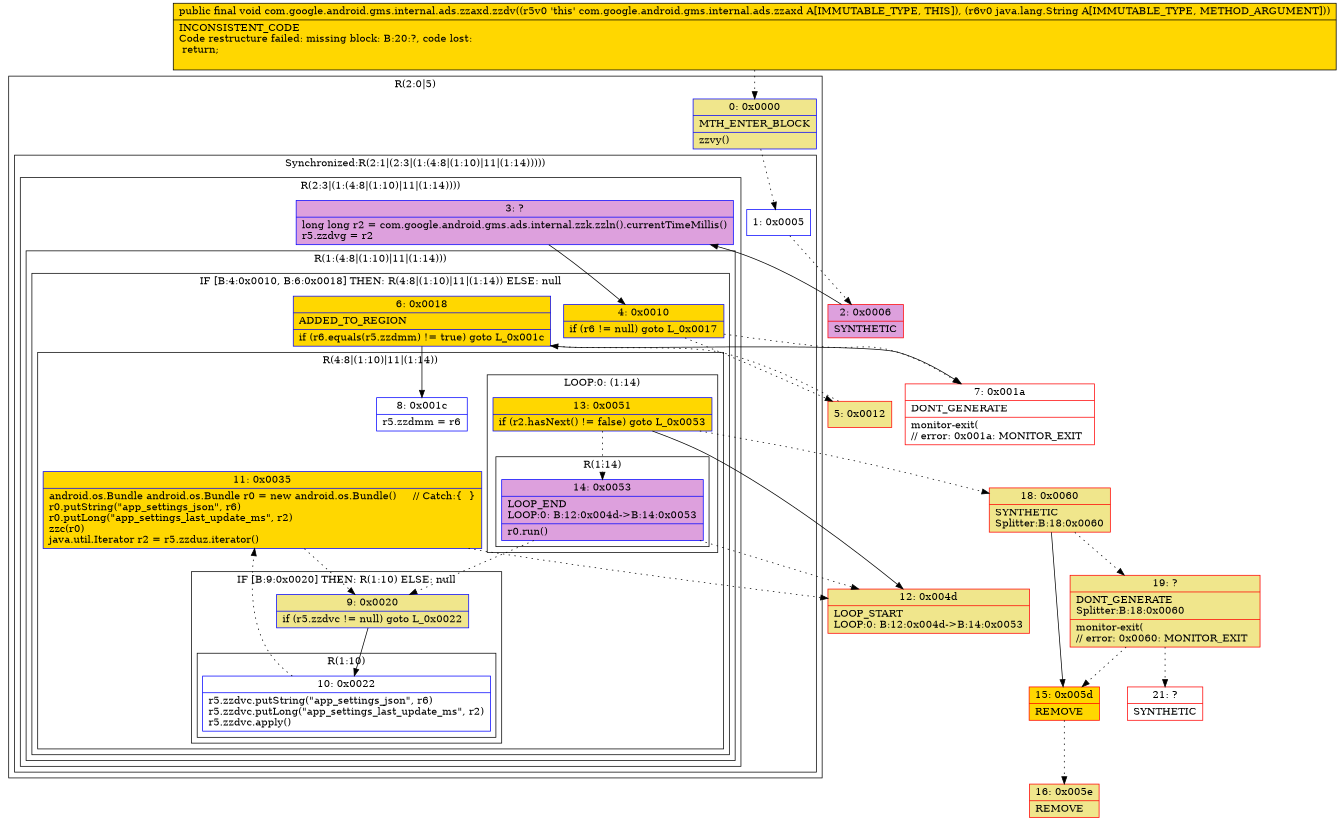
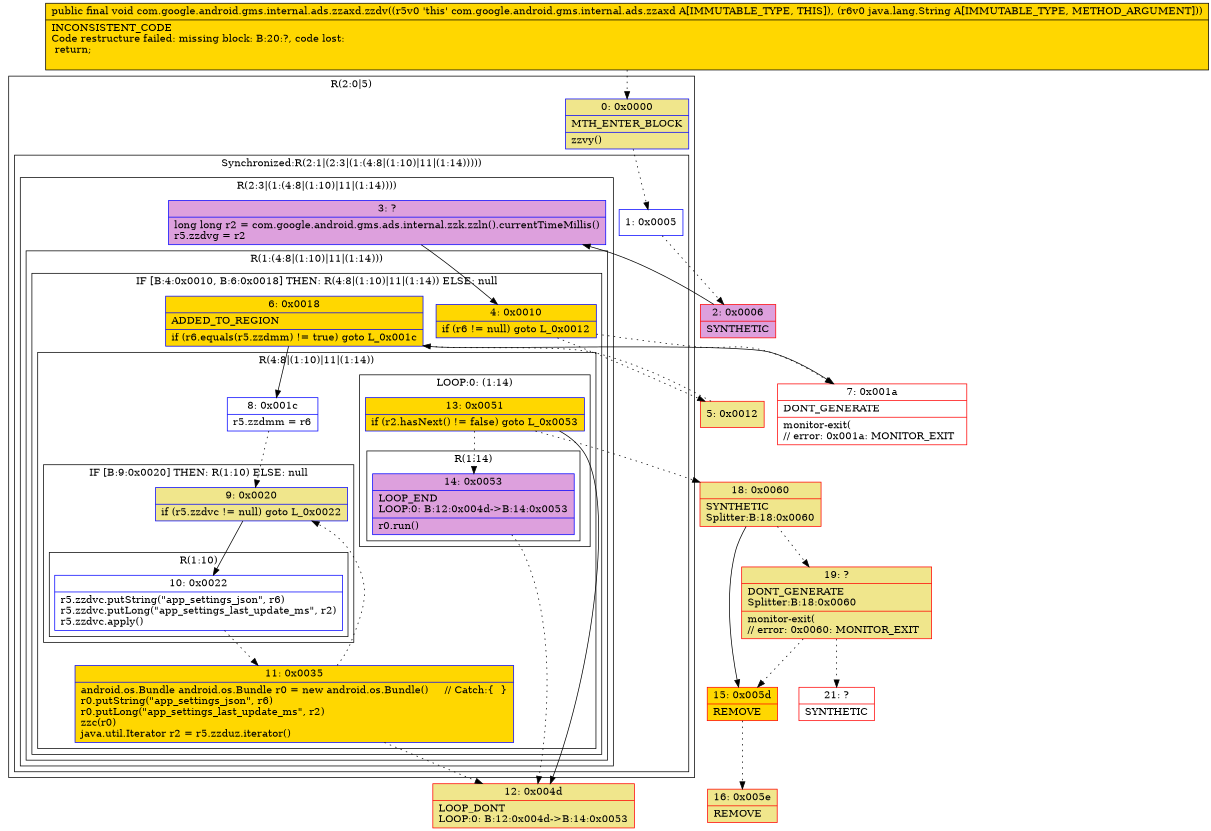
node "4: 0x0010": text "if (r6 != null) goto L_0x0017" -> "if (r6 != null) goto L_0x0012"
edge "14: 0x0053" -> "9: 0x0020": now "8: 0x001c" -> "9: 0x0020"
node "12: 0x004d": text "LOOP_START" -> "LOOP_DONT"
